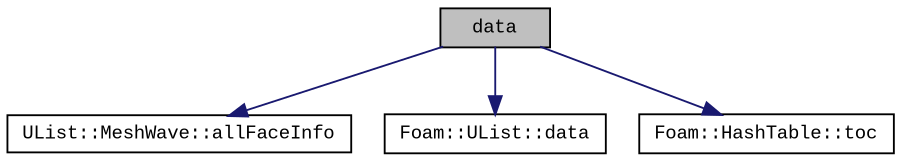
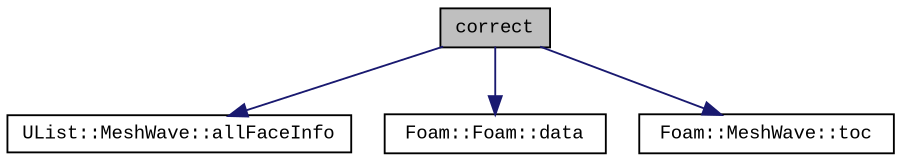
node "data": label "data" -> "correct"
node "Foam::UList::data": label "Foam::UList::data" -> "Foam::Foam::data"
node "Foam::HashTable::toc": label "Foam::HashTable::toc" -> "Foam::MeshWave::toc"
